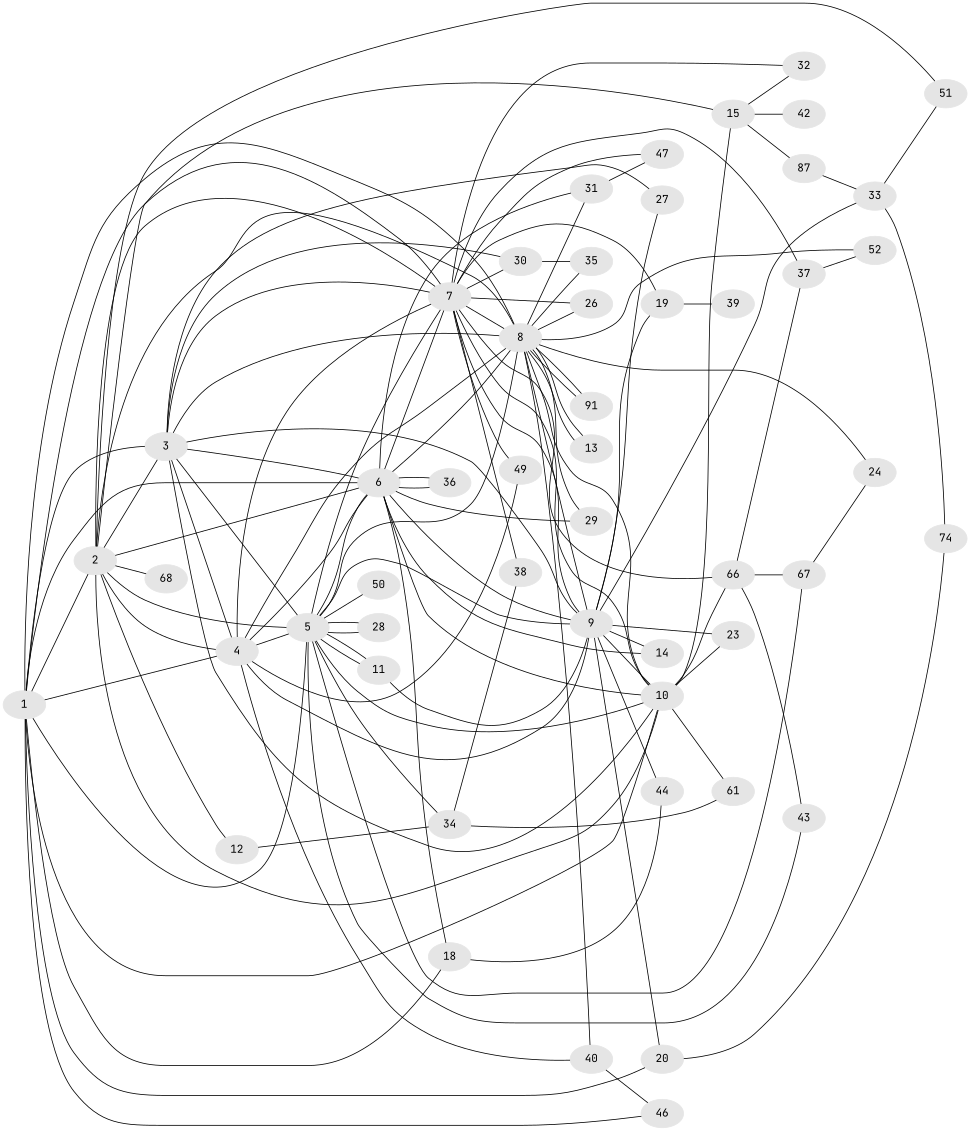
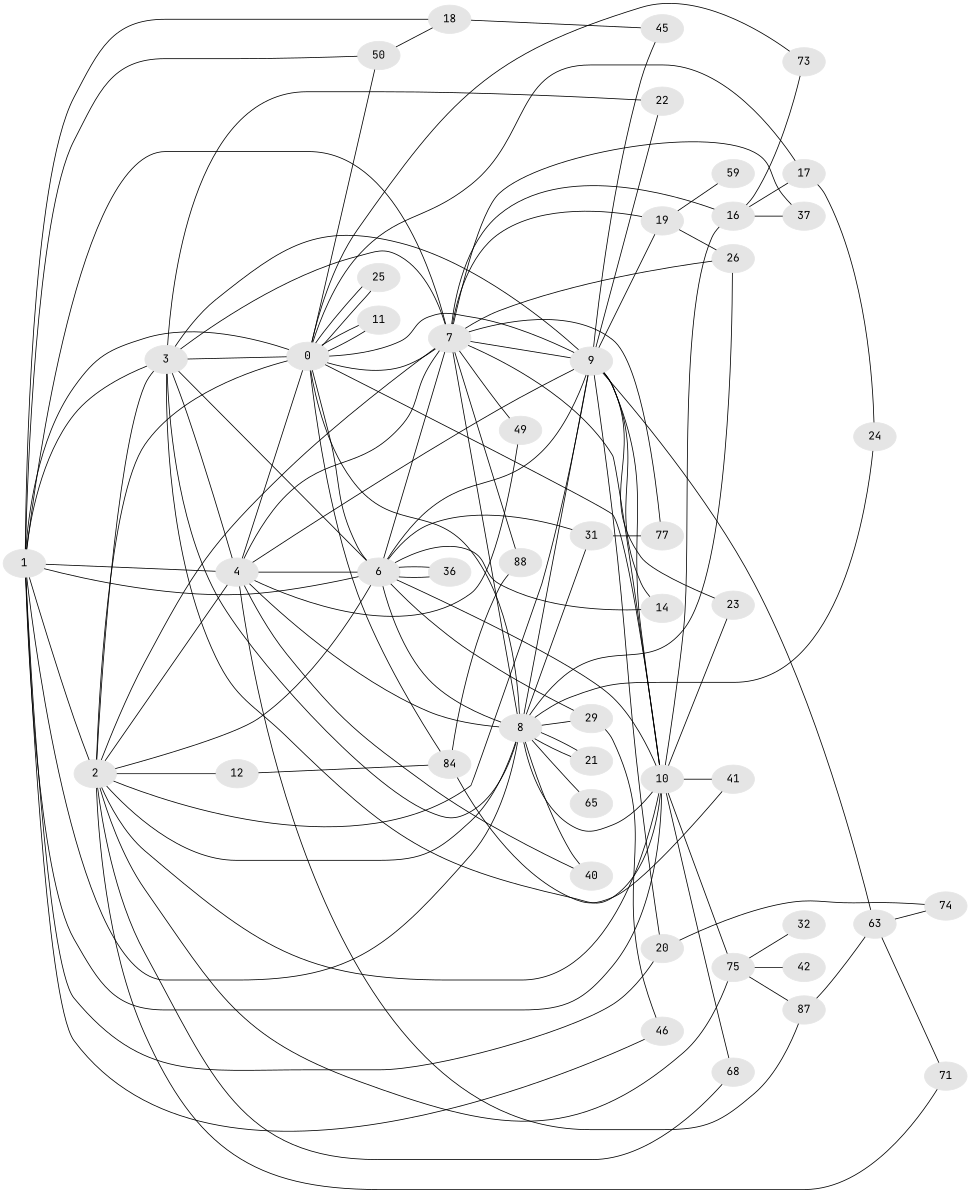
edge "32" -- "7": removed
node "51": label "51" -> "71"
node "15": label "15" -> "75"
node "47": label "47" -> "77"
edge "50" -- "1": added
node "33": label "33" -> "63"
node "27": label "27" -> "22"
edge "19" -- "26": added
node "52": removed
node "30": removed
node "35": label "35" -> "65"
node "39": label "39" -> "59"
node "91": label "91" -> "21"
node "13": removed
node "38": label "38" -> "88"
node "66": label "66" -> "16"
node "67": label "67" -> "17"
node "5": label "5" -> "0"
node "28": label "28" -> "25"
edge "9" -- "11": now "9" -- "2"
edge "6" -- "18": now "50" -- "18"
node "44": label "44" -> "45"
node "61": label "61" -> "41"
node "43": label "43" -> "73"
node "34": label "34" -> "84"
edge "10" -- "68": added
edge "4" -- "87": added
edge "40" -- "46": now "29" -- "46"
